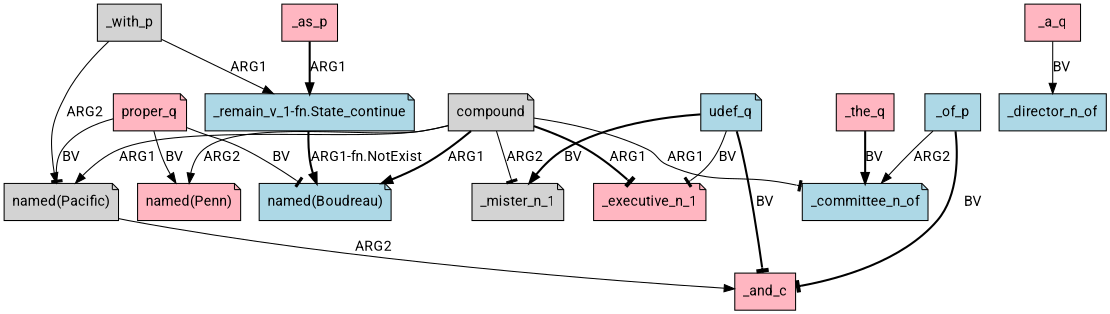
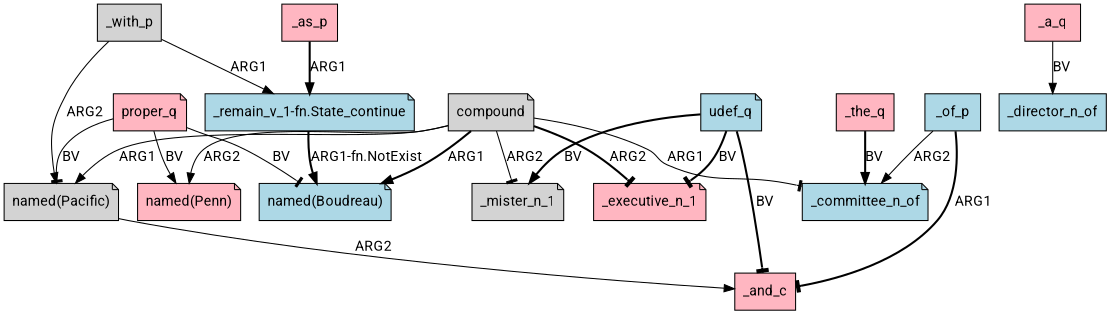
edge "compound" -> "_executive_n_1": label "ARG1" -> "ARG2"
edge "udef_q" -> "_executive_n_1": style solid -> bold
edge "_of_p" -> "_and_c": label "BV" -> "ARG1"
